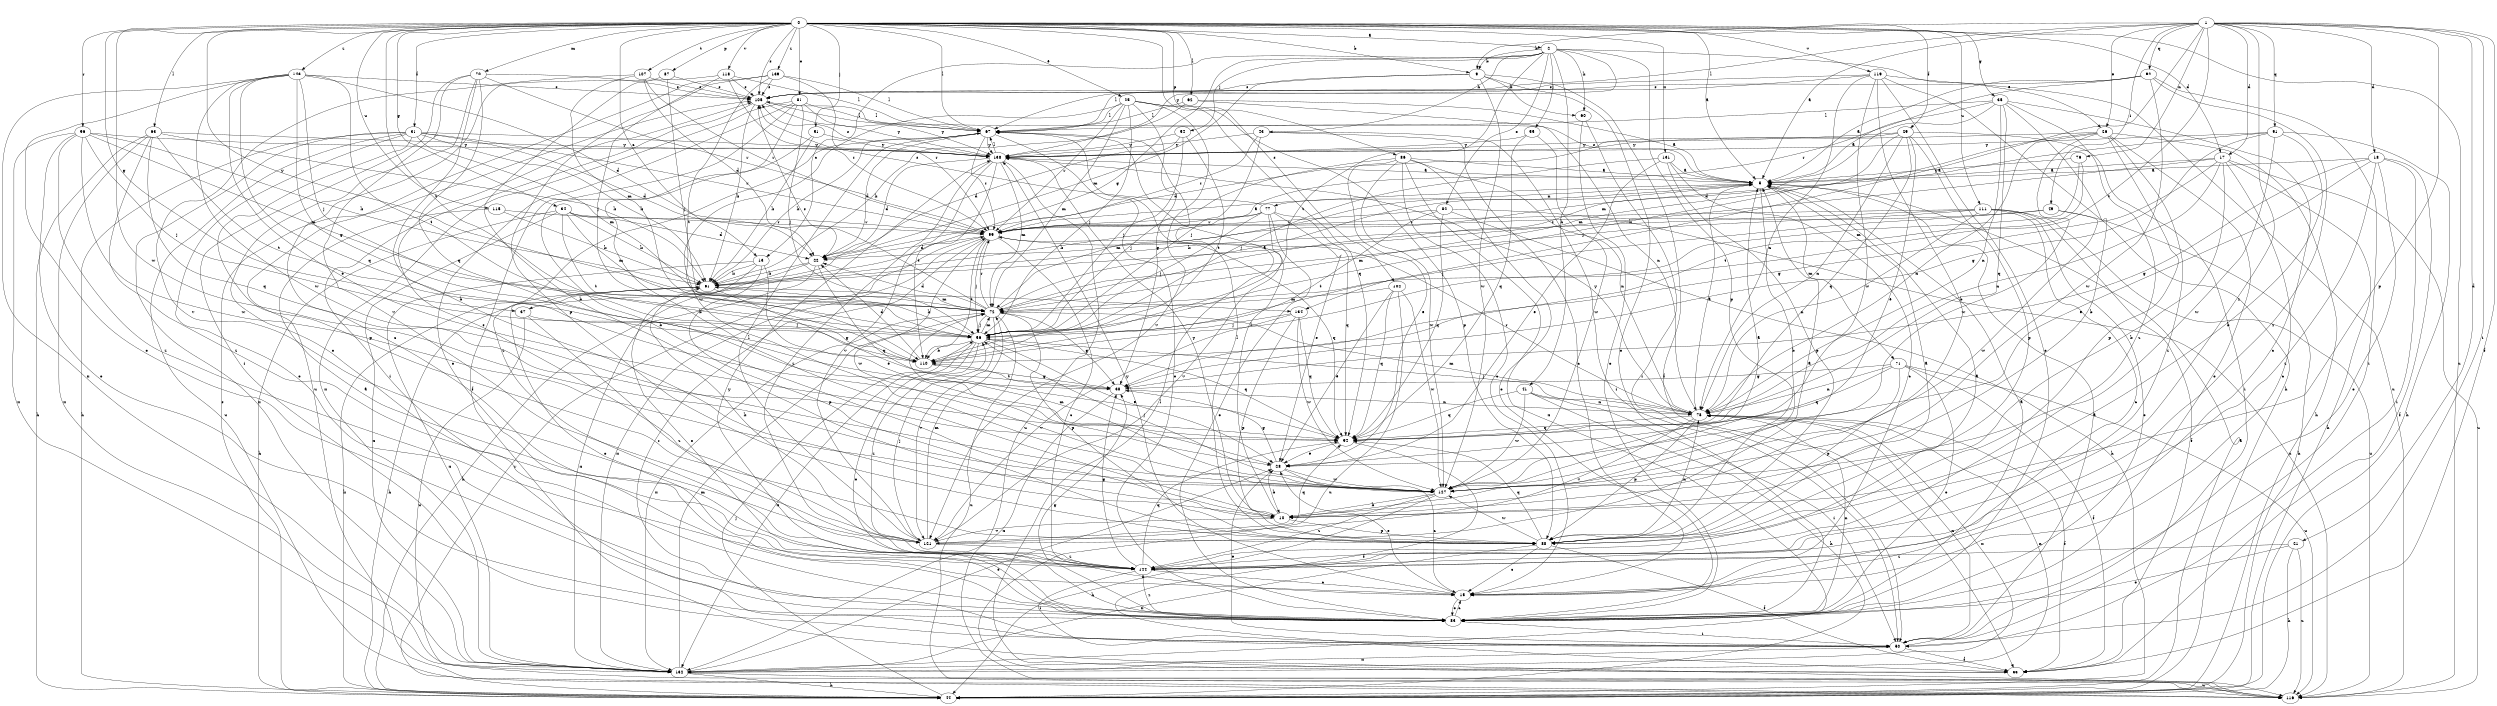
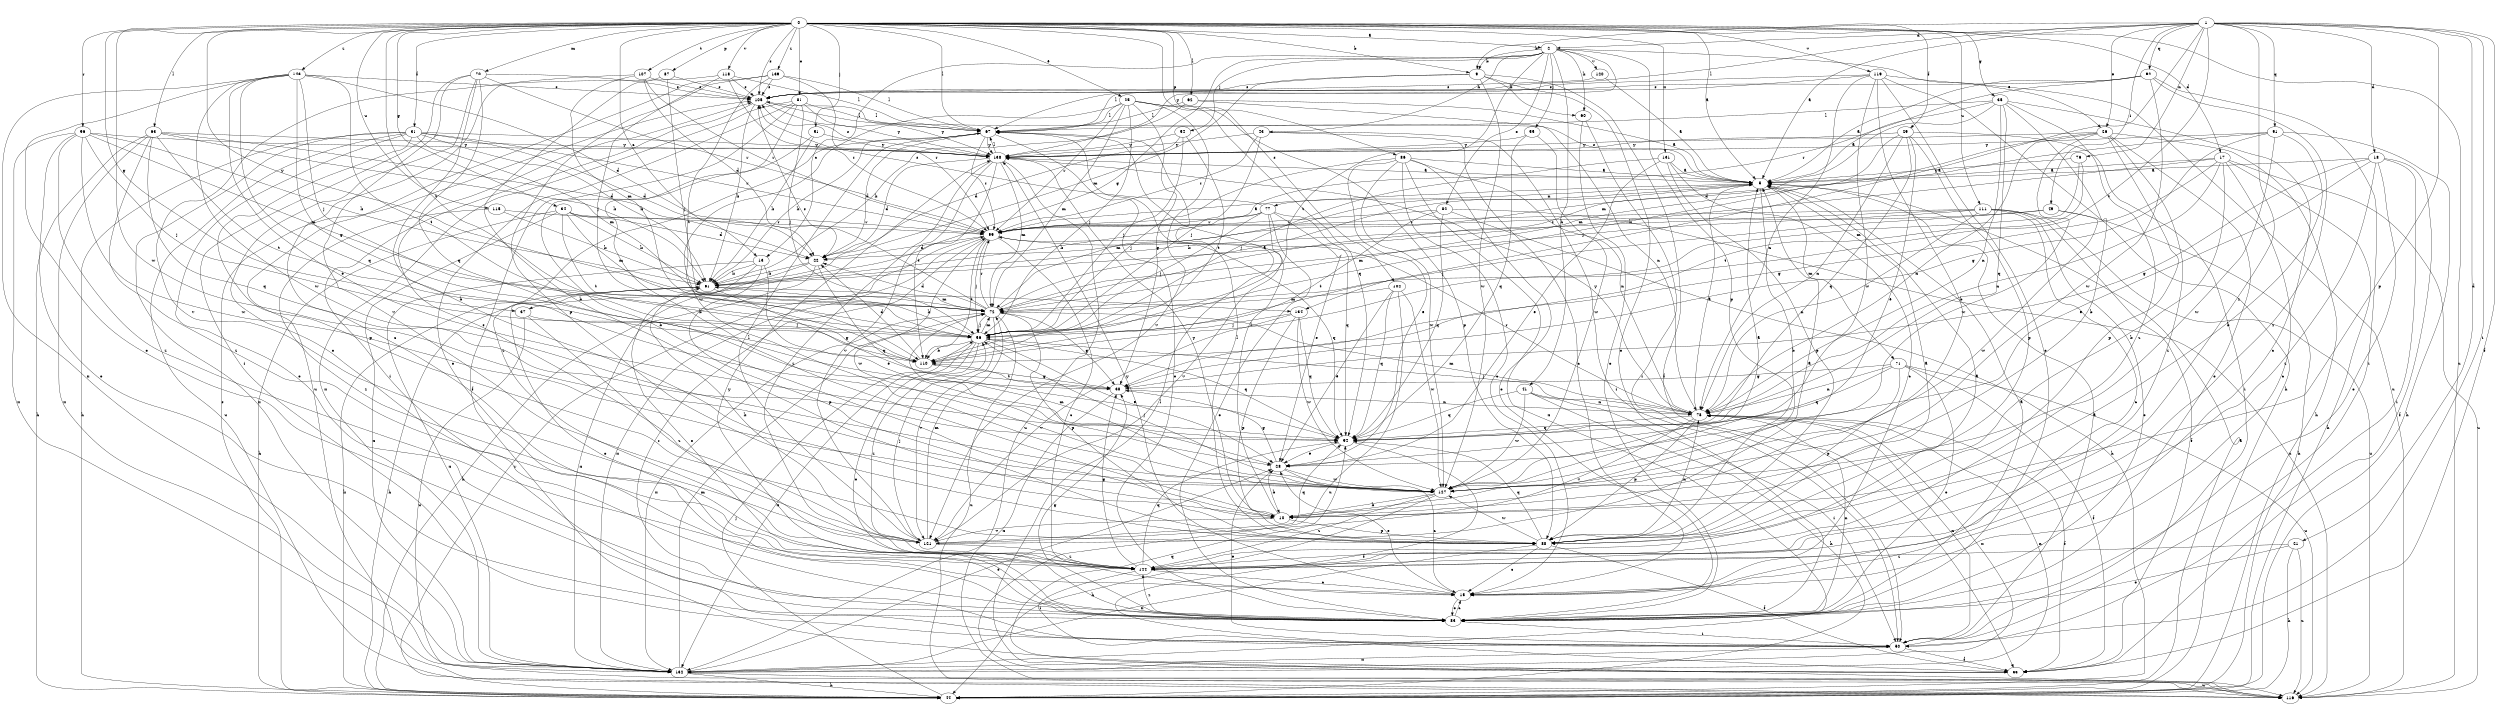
node "120": added
edge "1" -> "17": now "1" -> "2"
edge "29" -> "22": now "63" -> "22"
edge "115" -> "144": label "a" -> "z"
edge "33" -> "94": added, label "q"
